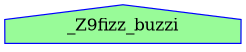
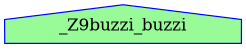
node "_Z9fizz_buzzi": label "_Z9fizz_buzzi" -> "_Z9buzzi_buzzi"
